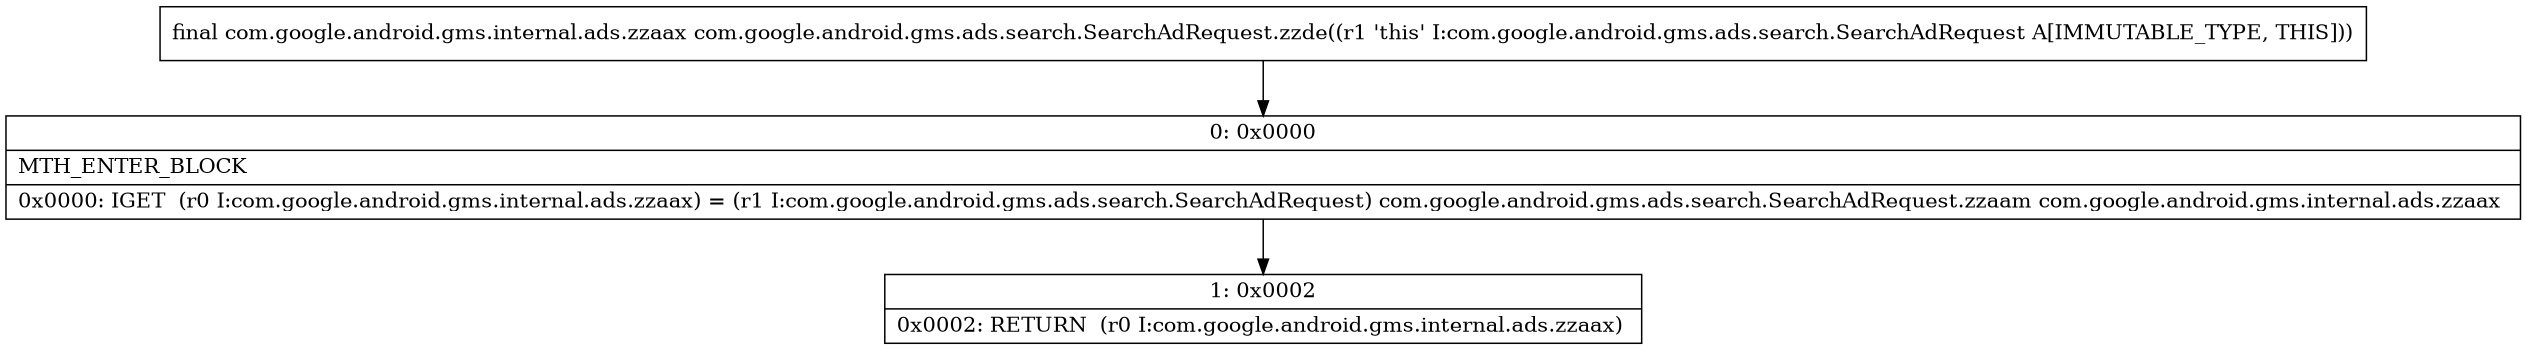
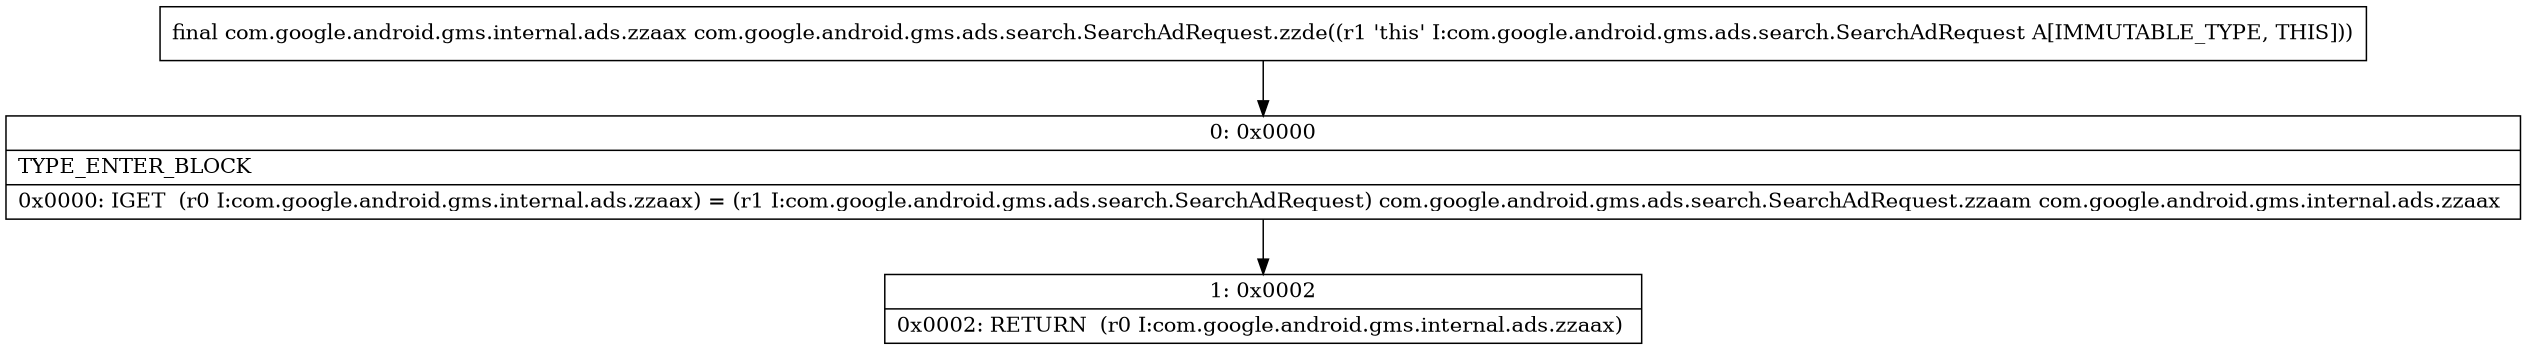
node "0: 0x0000": text "MTH_ENTER_BLOCK" -> "TYPE_ENTER_BLOCK"
